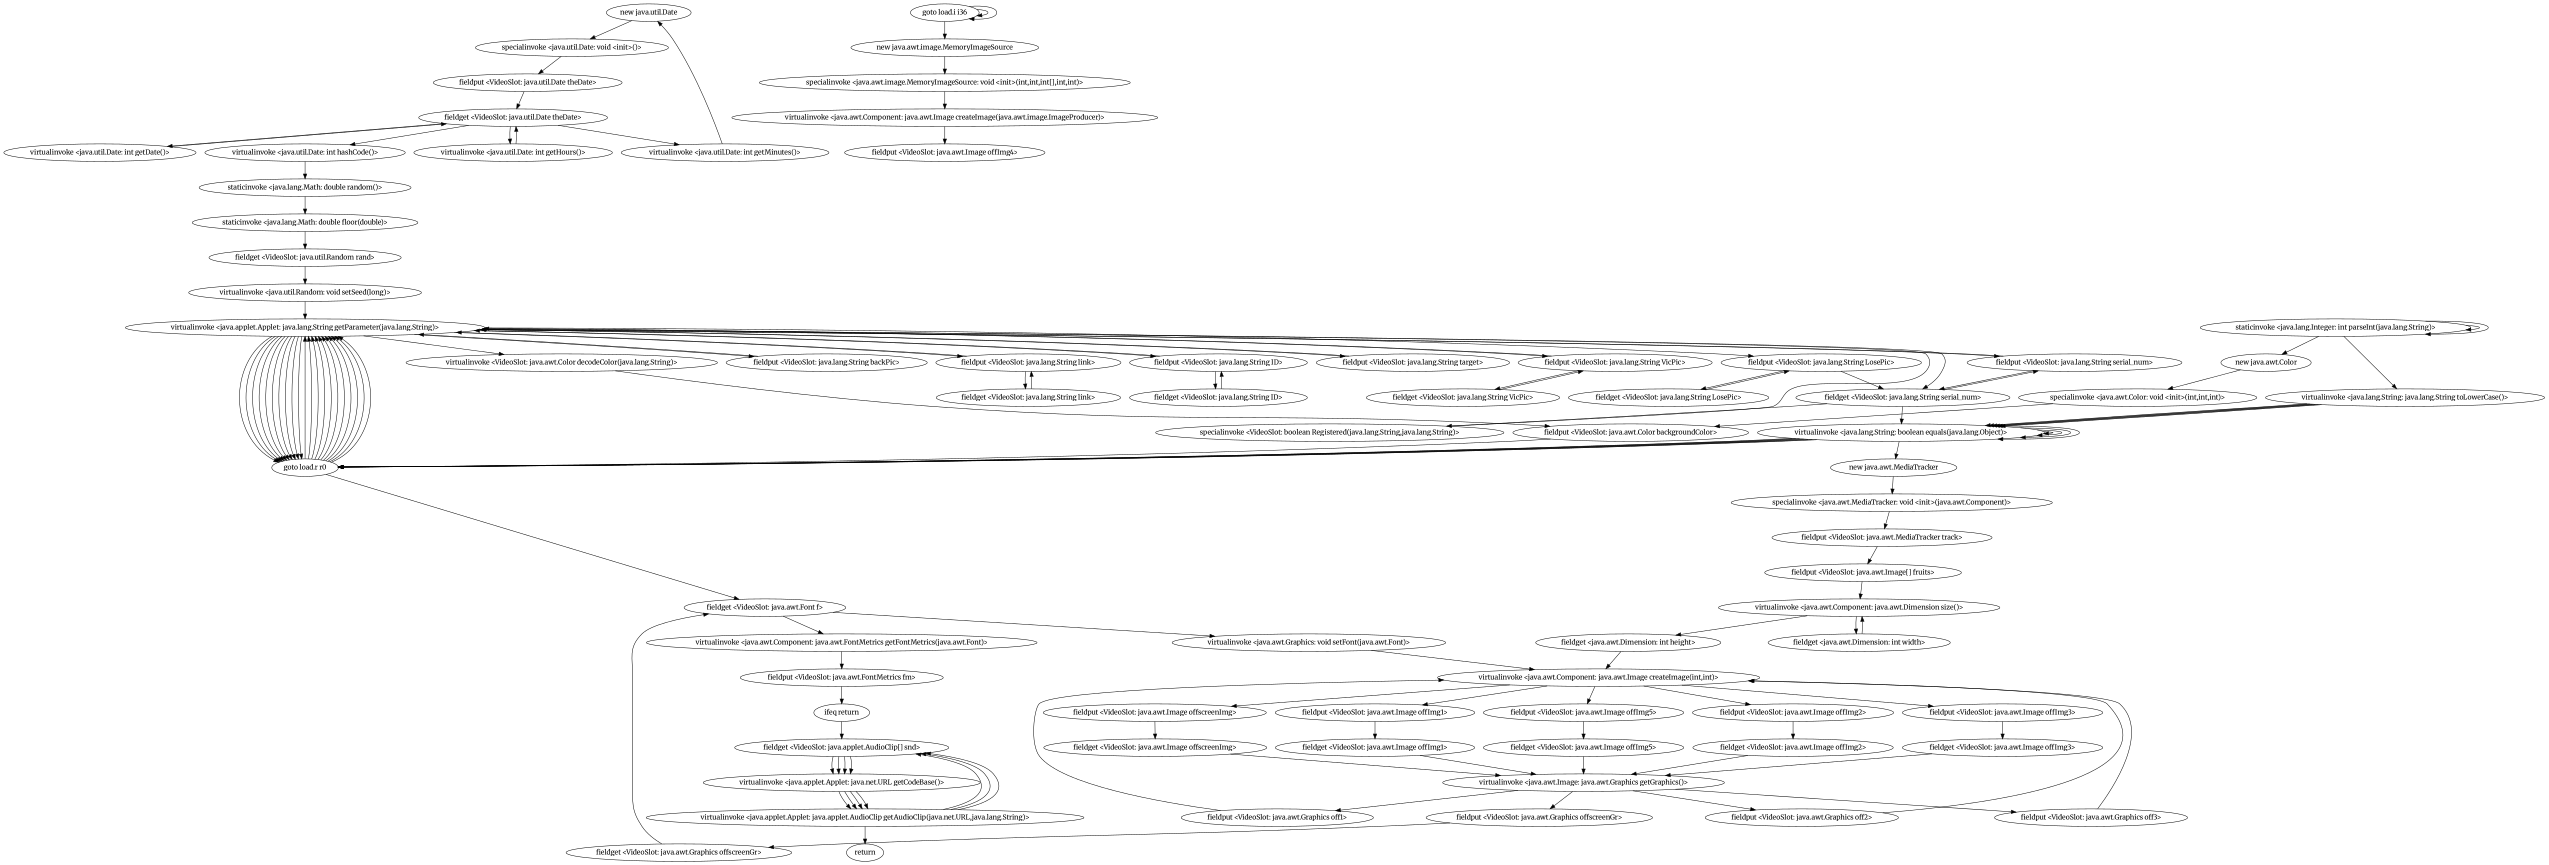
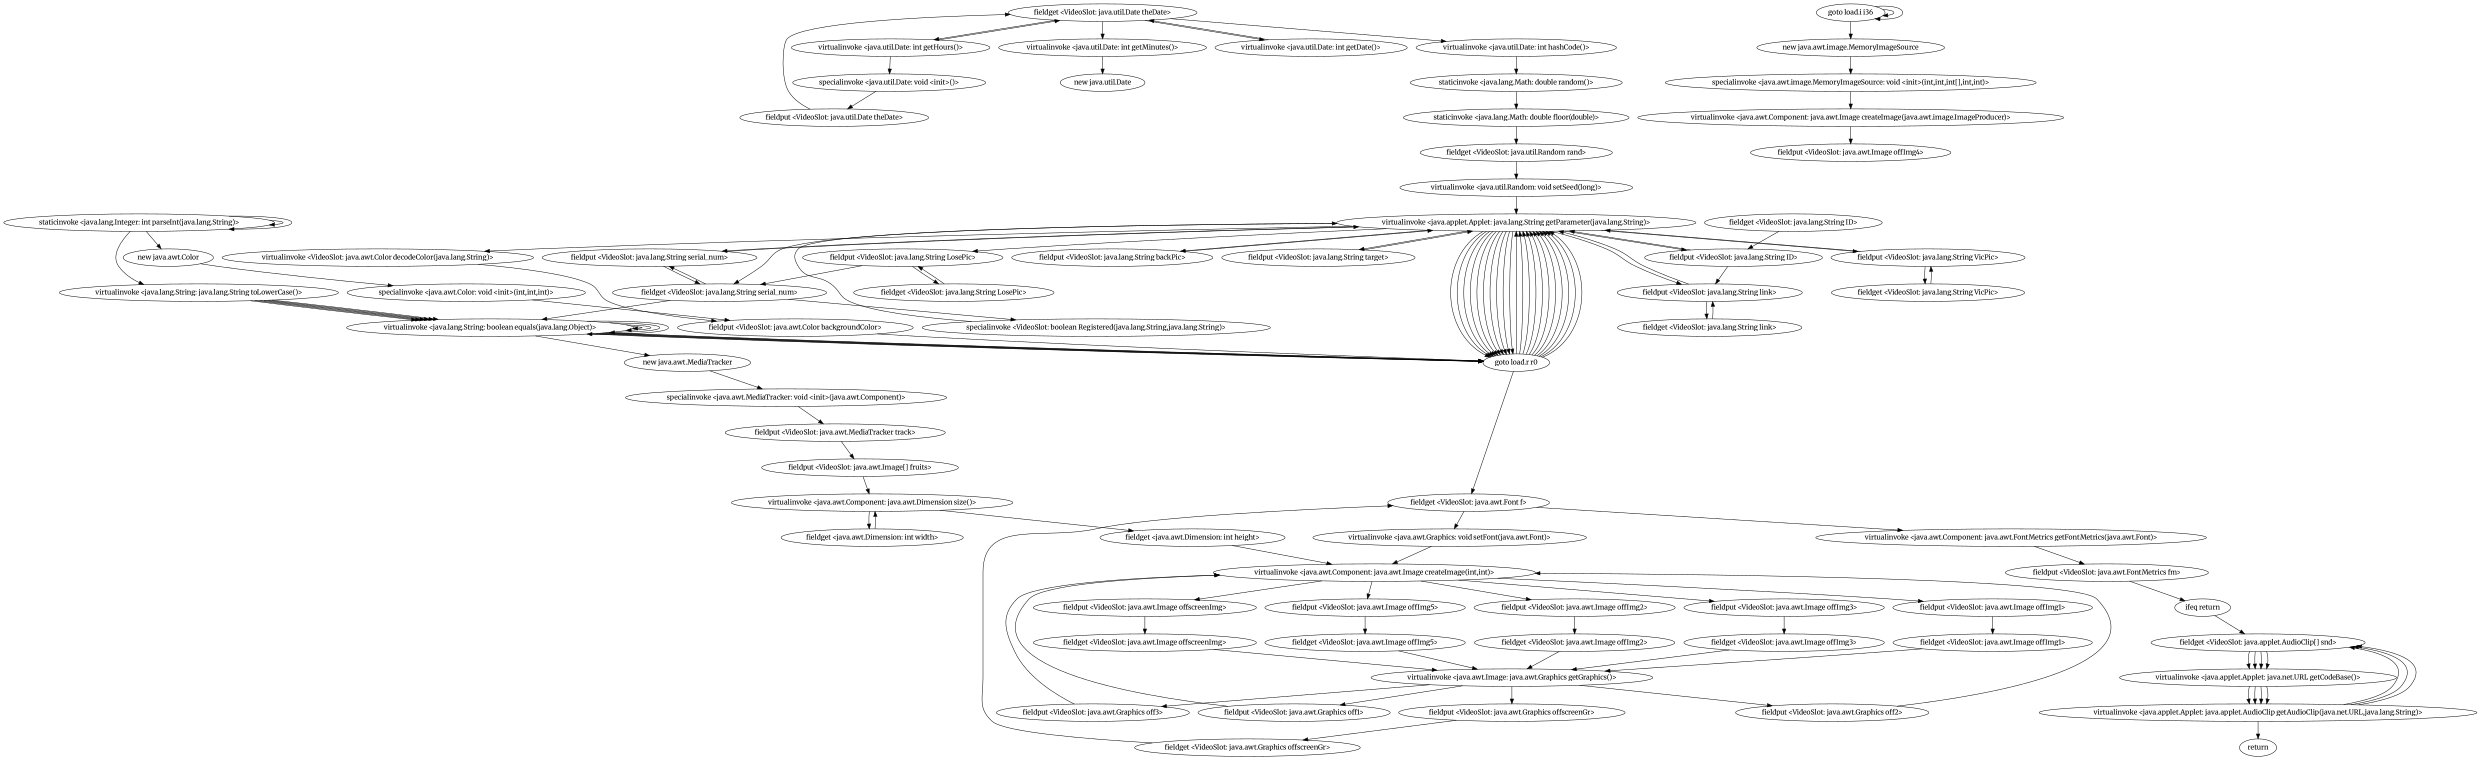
edge "new java.util.Date" -> "specialinvoke <java.util.Date: void <init>()>": now "virtualinvoke <java.util.Date: int getHours()>" -> "specialinvoke <java.util.Date: void <init>()>"
edge "fieldput <VideoSlot: java.lang.String ID>" -> "fieldget <VideoSlot: java.lang.String ID>": now "fieldput <VideoSlot: java.lang.String ID>" -> "fieldput <VideoSlot: java.lang.String link>"
